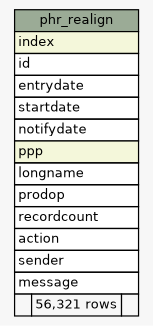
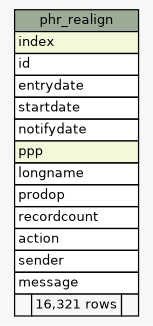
node "phr_realign": text "56,321 rows" -> "16,321 rows"
